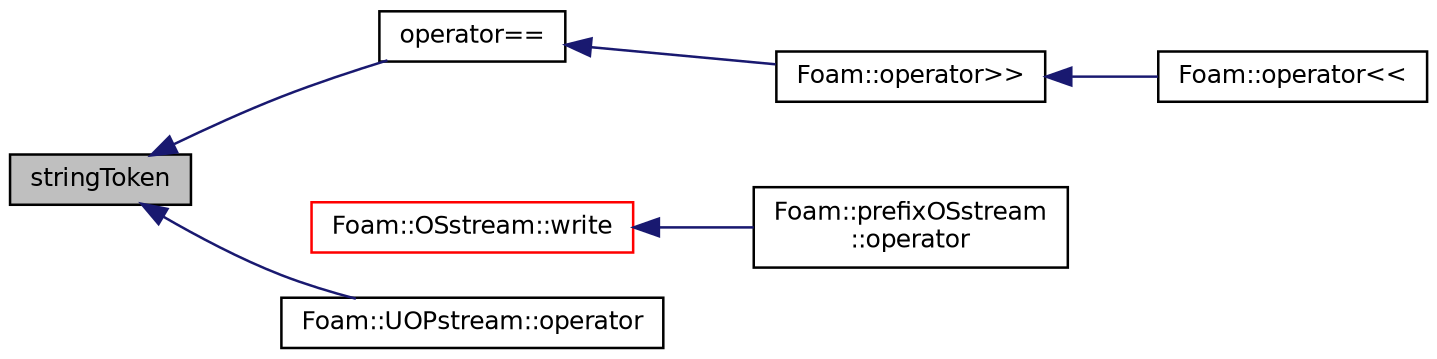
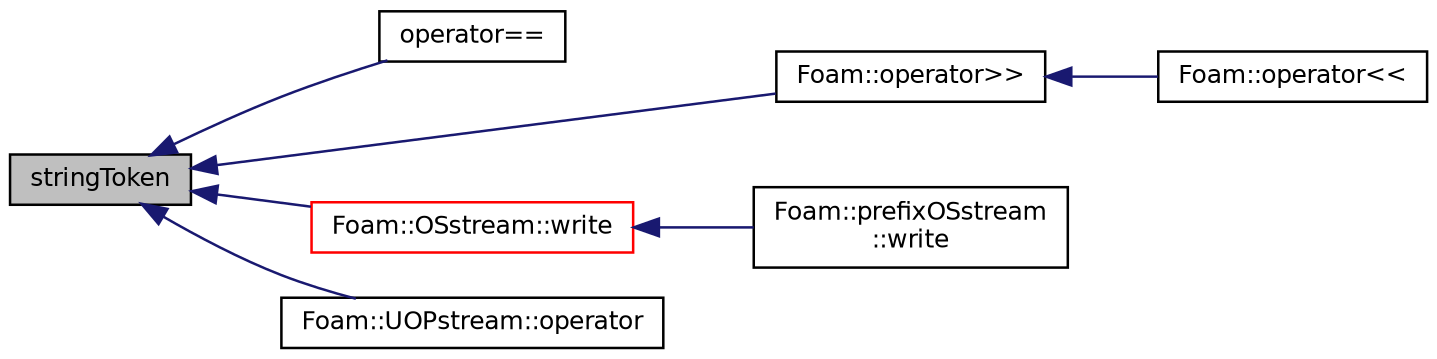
edge "Foam::operator>>" -> "operator==": now "Foam::operator>>" -> "stringToken"
edge "Foam::OSstream::write" -> "stringToken": added
node "Foam::prefixOSstream ::operator": label "Foam::prefixOSstream ::operator" -> "Foam::prefixOSstream ::write"
